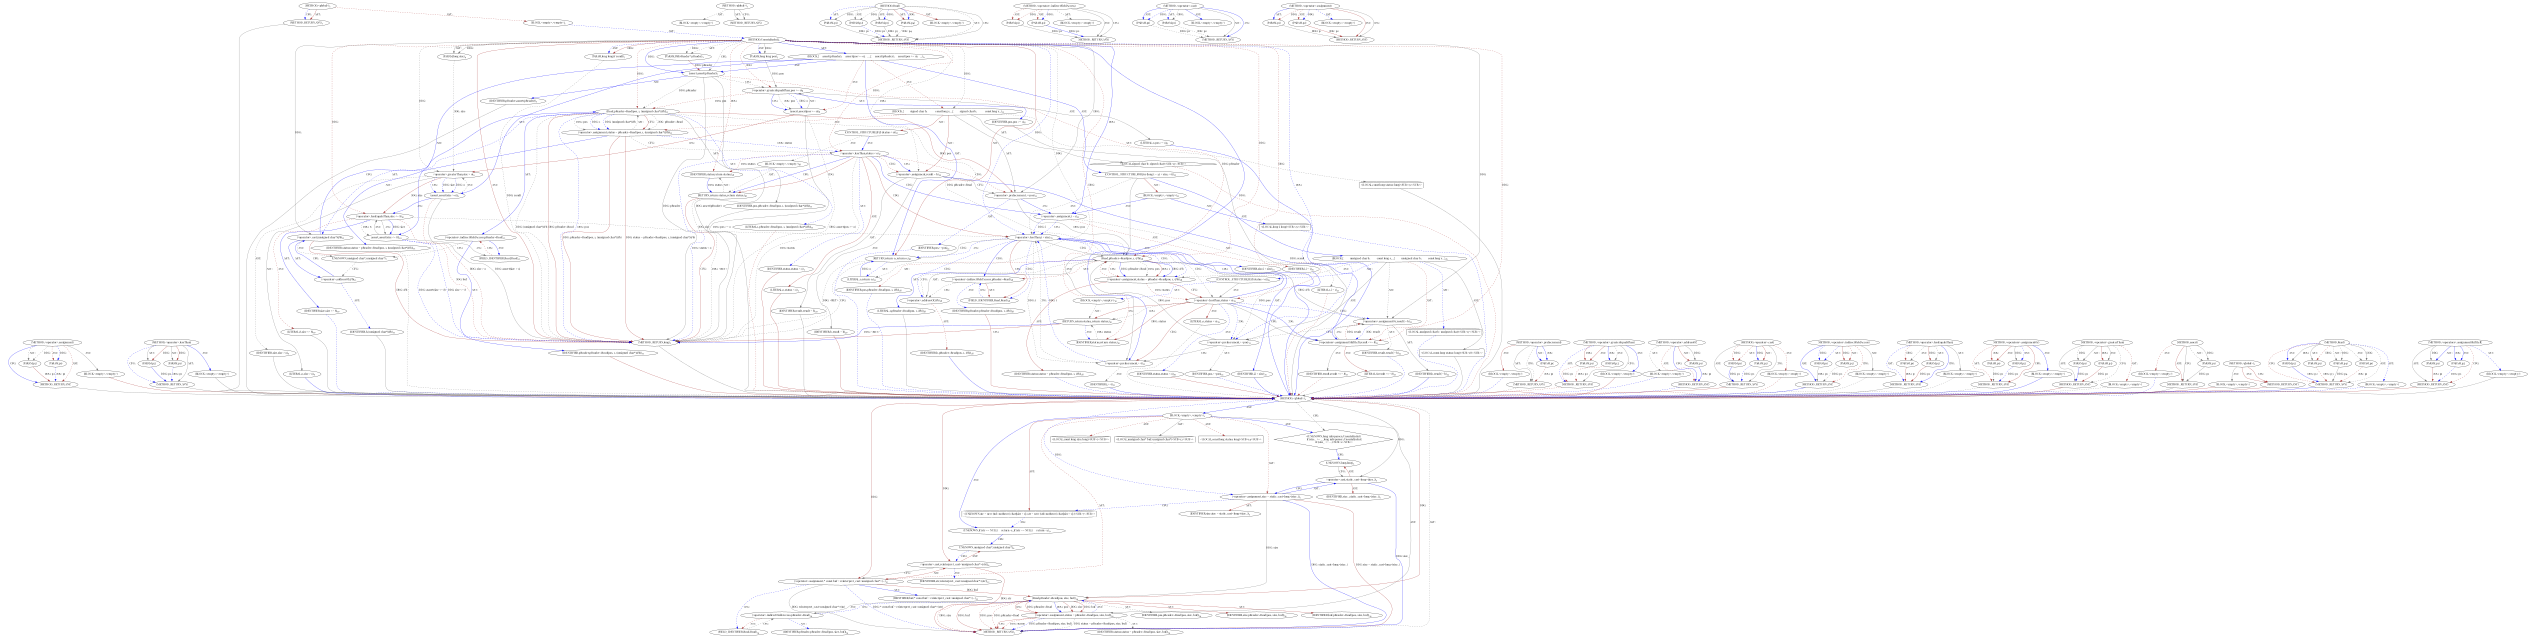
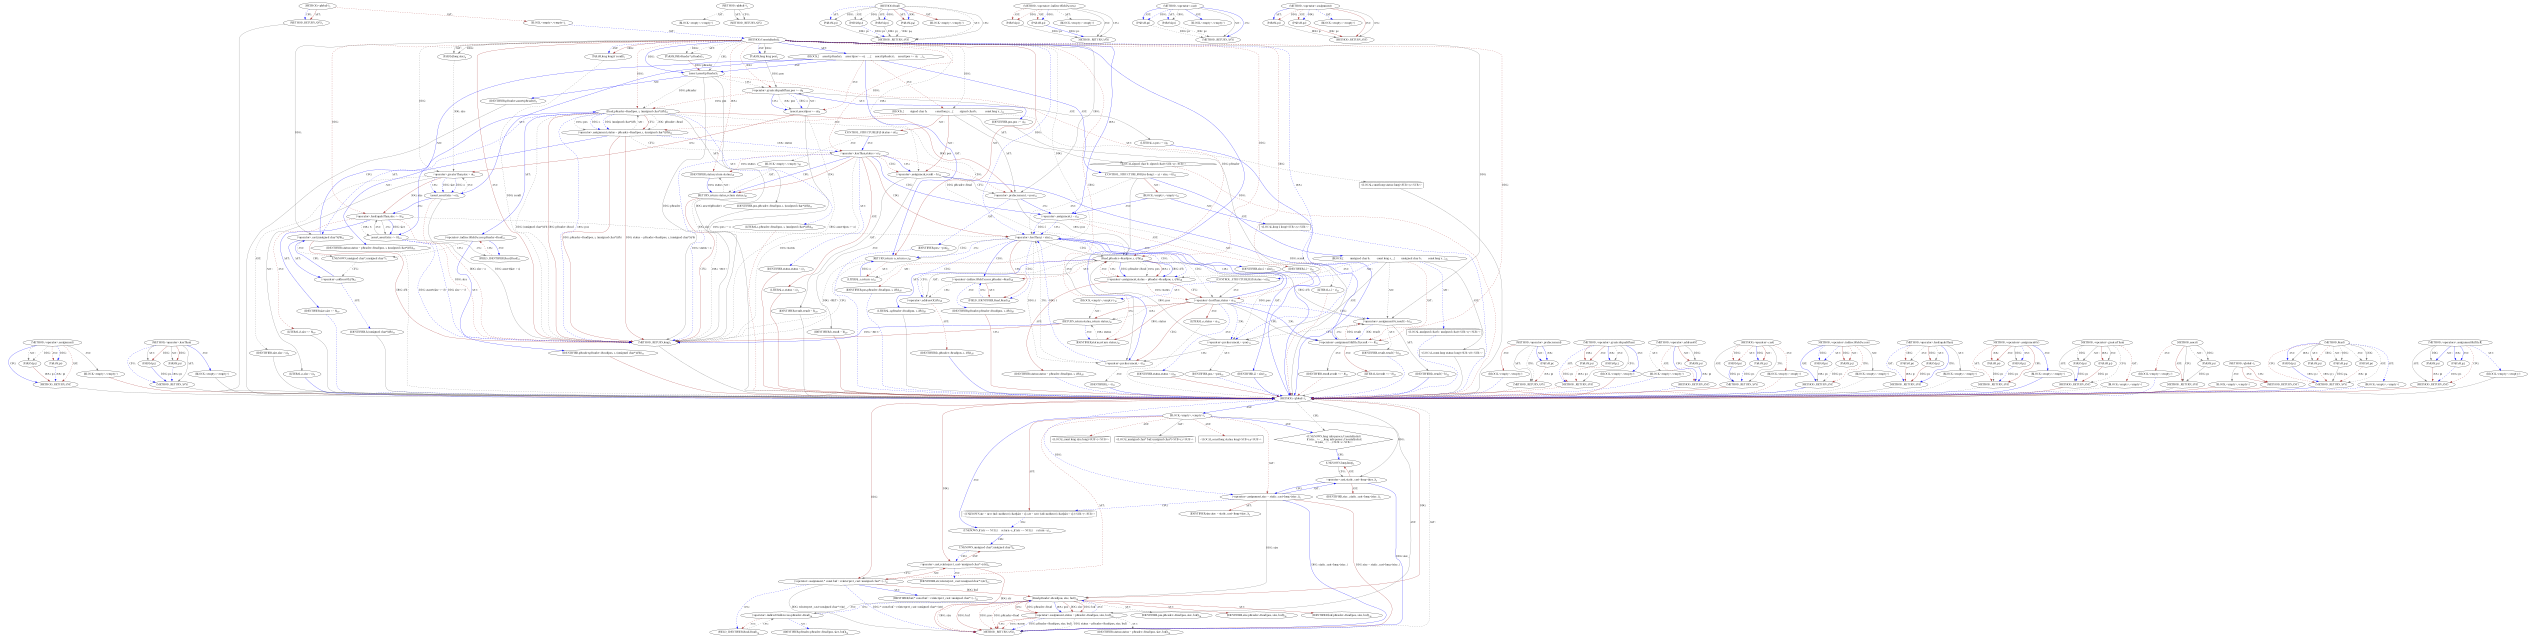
edge "(RETURN,return 0;,return 0;)" -> "(LITERAL,0,return 0;)": color blue -> brown
edge "(<operator>.lessEqualsThan,size <= 8)" -> "(METHOD_RETURN,long)": label "DDG: buf" -> "DDG: size"
